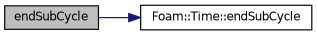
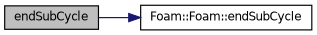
node "Foam::Time::endSubCycle": label "Foam::Time::endSubCycle" -> "Foam::Foam::endSubCycle"
